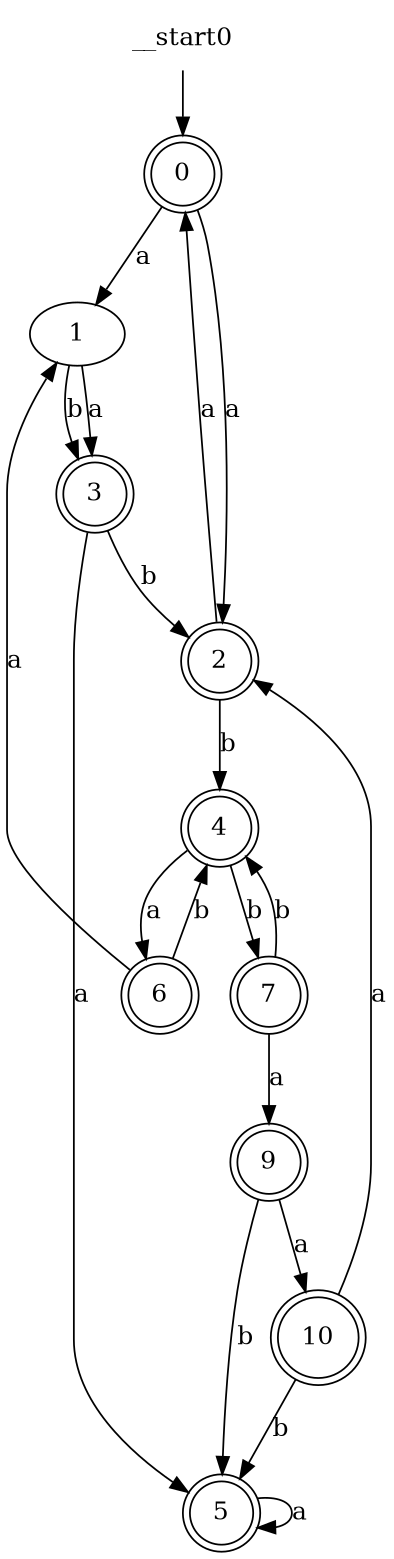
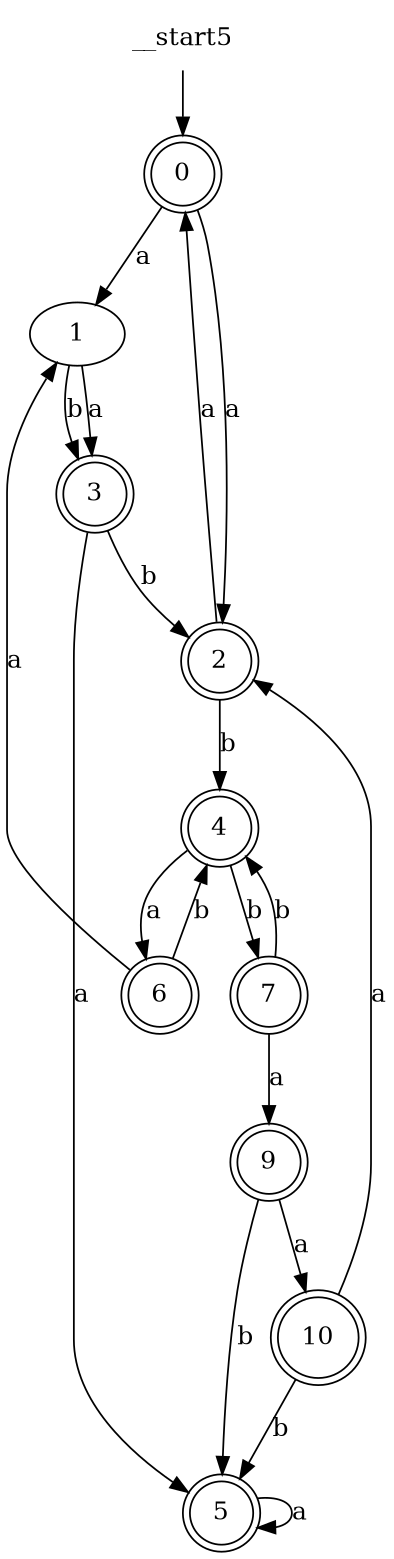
node "__start0": label "__start0" -> "__start5"
